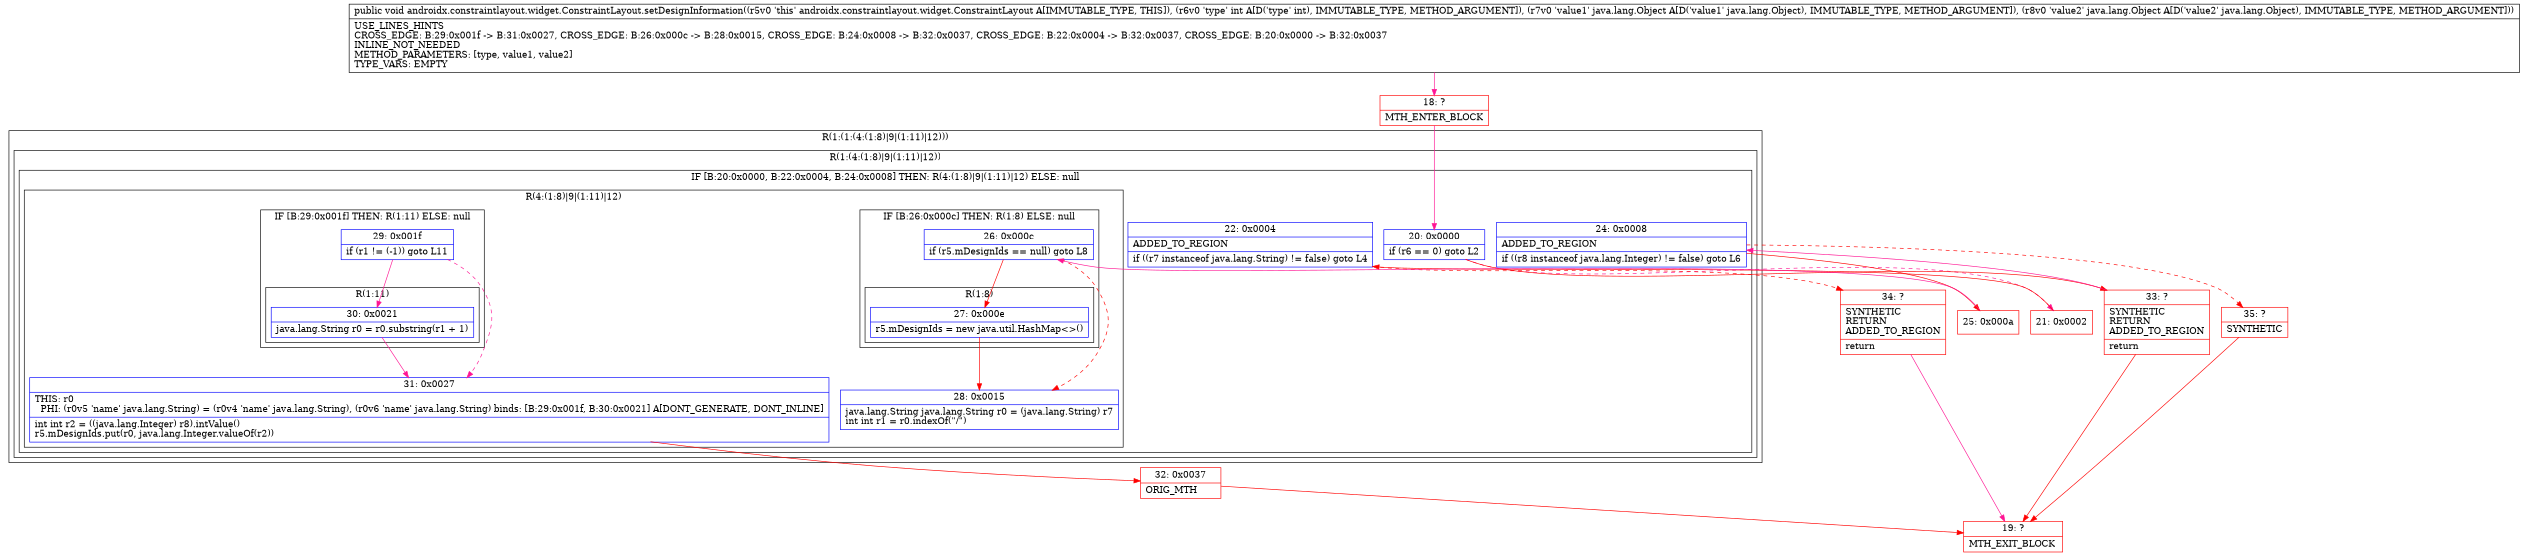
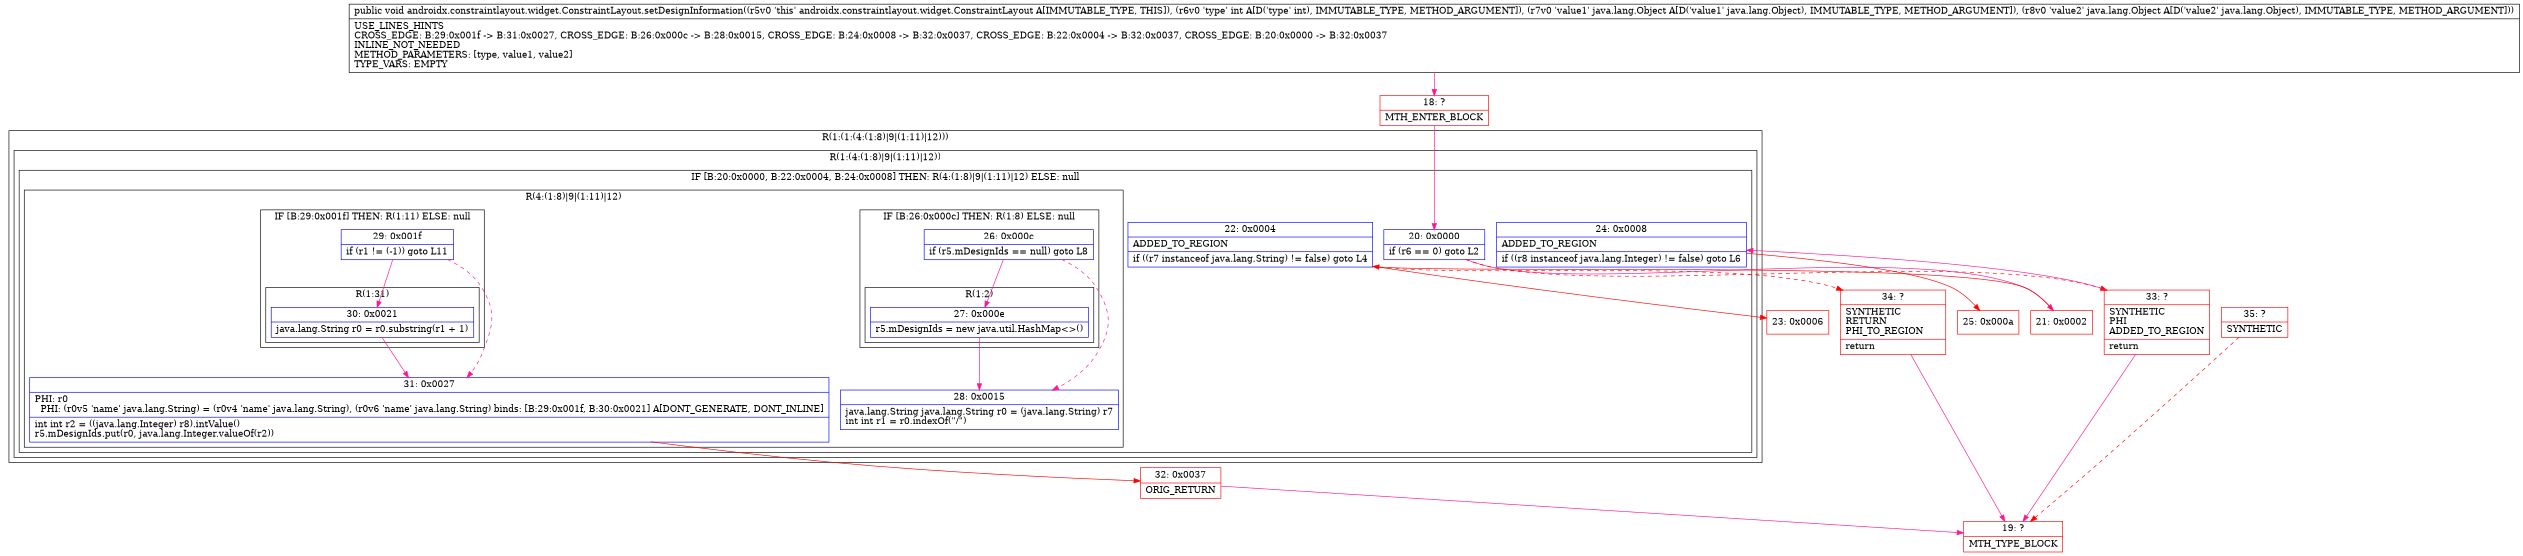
edge "24: 0x0008" -> "35: ?": removed
edge "20: 0x0000" -> "21: 0x0002": style dashed -> solid
edge "25: 0x000a" -> "26: 0x000c": removed
edge "20: 0x0000" -> "33: ?": style solid -> dashed
edge "26: 0x000c" -> "27: 0x000e": color red -> deeppink
cluster "R(1:11)": label "R(1:11)" -> "R(1:31)"
cluster "R(1:8)": label "R(1:8)" -> "R(1:2)"
node "23: 0x0006": added
node "33: ?": text "RETURN" -> "PHI"
edge "26: 0x000c" -> "28: 0x0015": color red -> deeppink
node "34: ?": text "ADDED_TO_REGION" -> "PHI_TO_REGION"
edge "27: 0x000e" -> "28: 0x0015": color red -> deeppink
node "31: 0x0027": text "THIS: r0" -> "PHI: r0"
edge "35: ?" -> "19: ?": style solid -> dashed
edge "33: ?" -> "19: ?": color red -> deeppink
node "32: 0x0037": text "ORIG_MTH" -> "ORIG_RETURN"
edge "32: 0x0037" -> "19: ?": color red -> deeppink
node "19: ?": text "MTH_EXIT_BLOCK" -> "MTH_TYPE_BLOCK"
